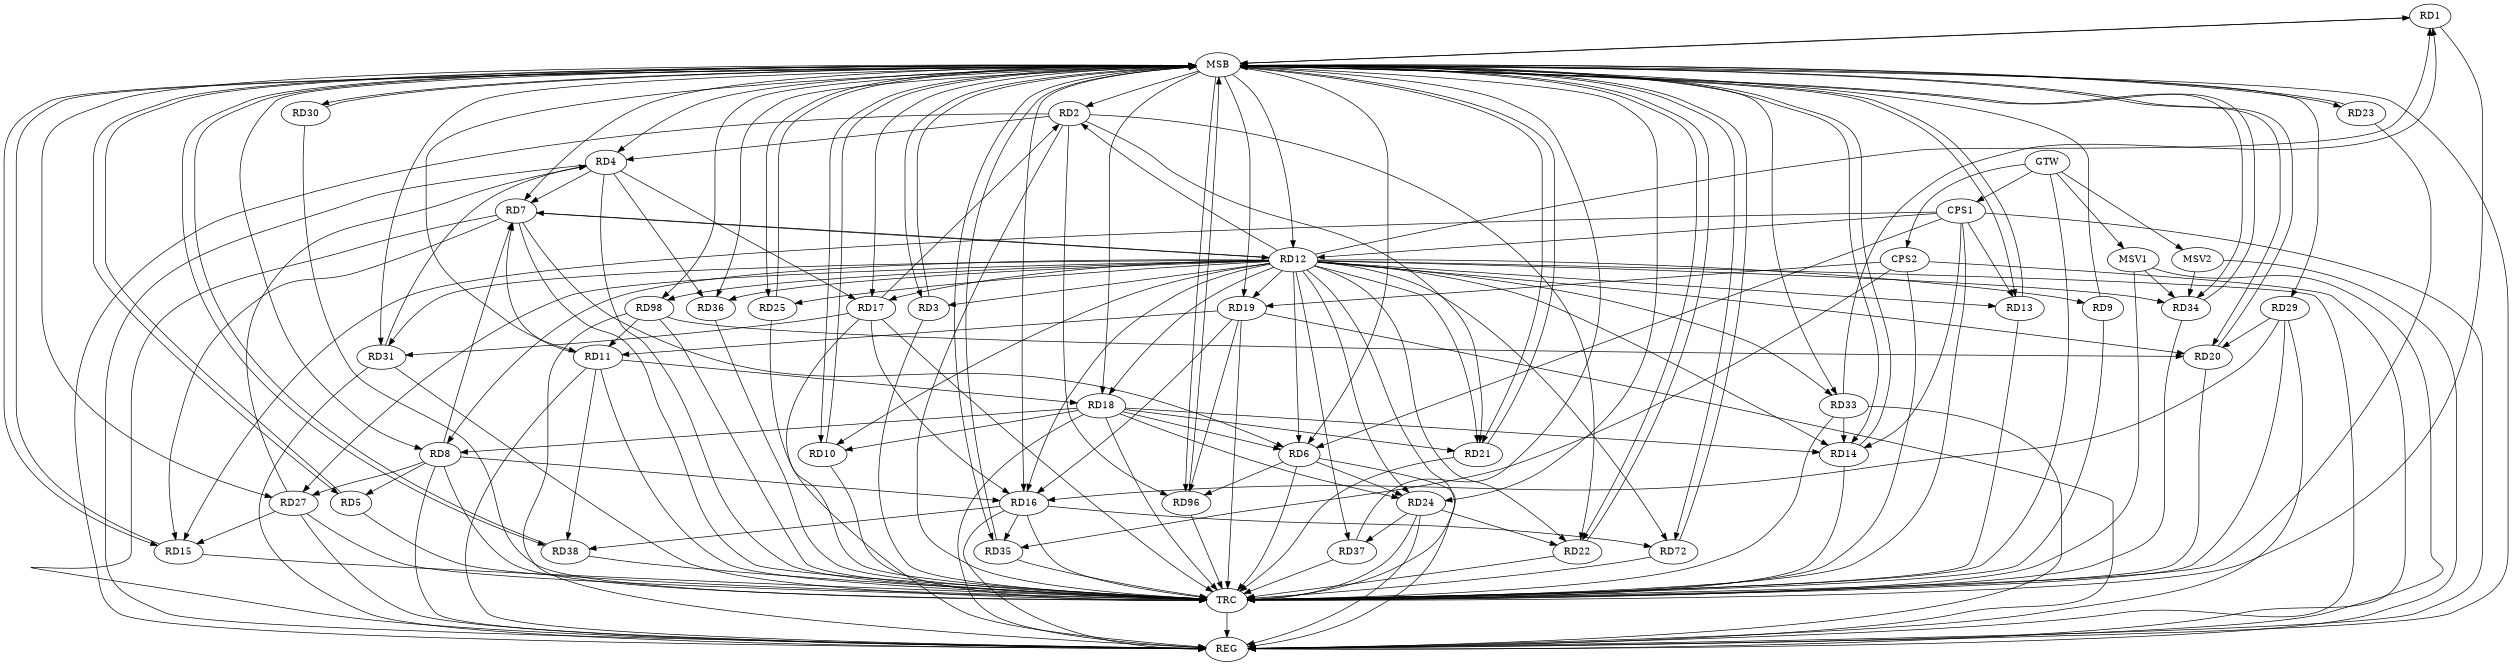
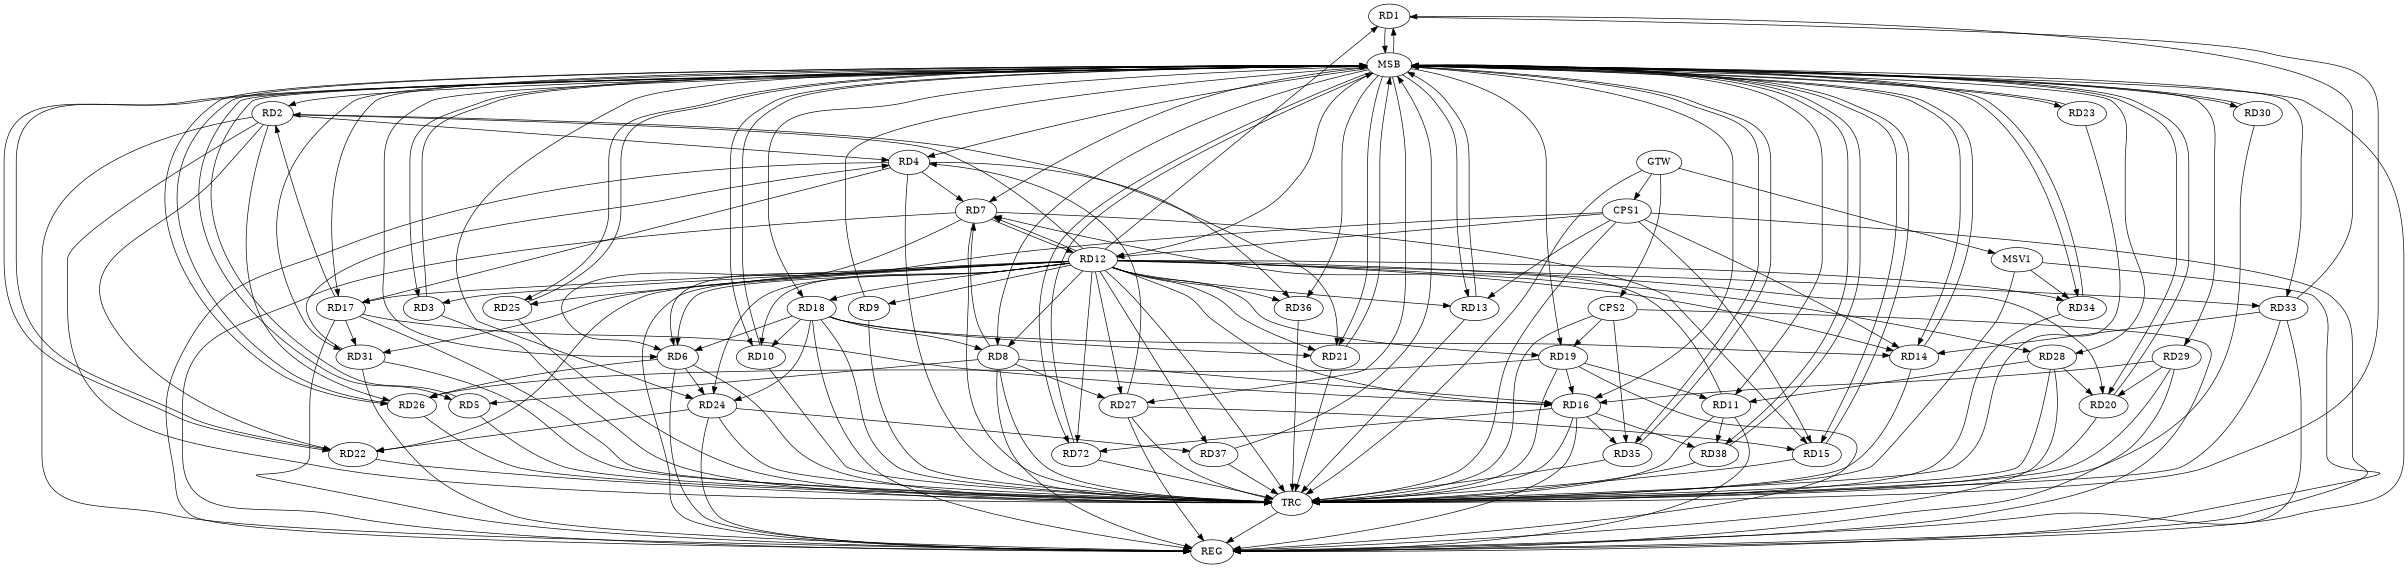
node "MSV2": removed
node "RD98": label "RD98" -> "RD28"
edge "RD11" -> "RD18": removed
node "RD96": label "RD96" -> "RD26"
